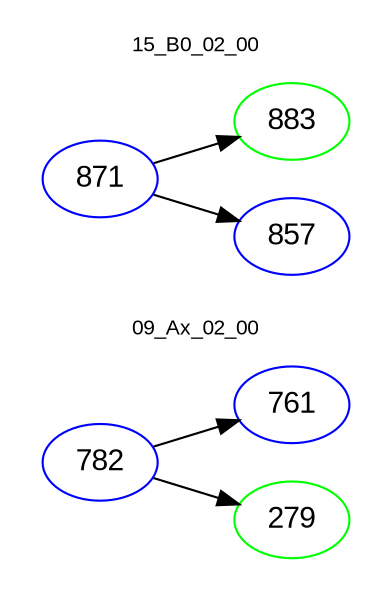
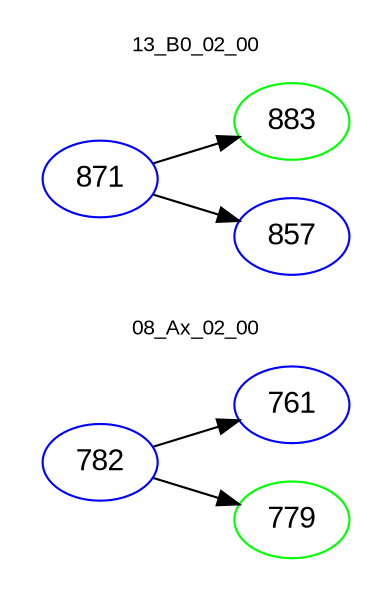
cluster "15_B0_02_00": label "15_B0_02_00" -> "13_B0_02_00"
cluster "09_Ax_02_00": label "09_Ax_02_00" -> "08_Ax_02_00"
node "279": label "279" -> "779"
